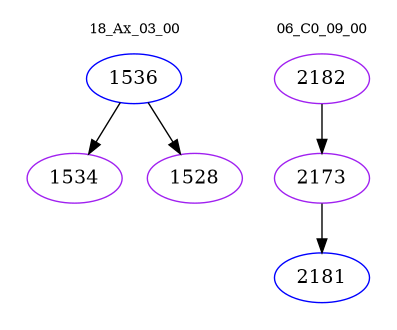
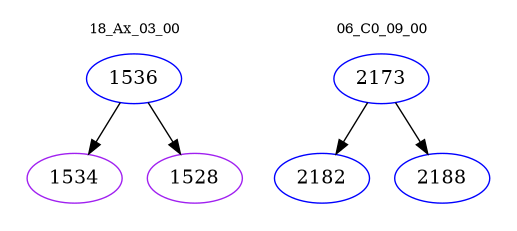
node "2182": color purple -> blue
edge "2182" -> "2173": reversed
node "2173": color purple -> blue
node "2181": label "2181" -> "2188"
